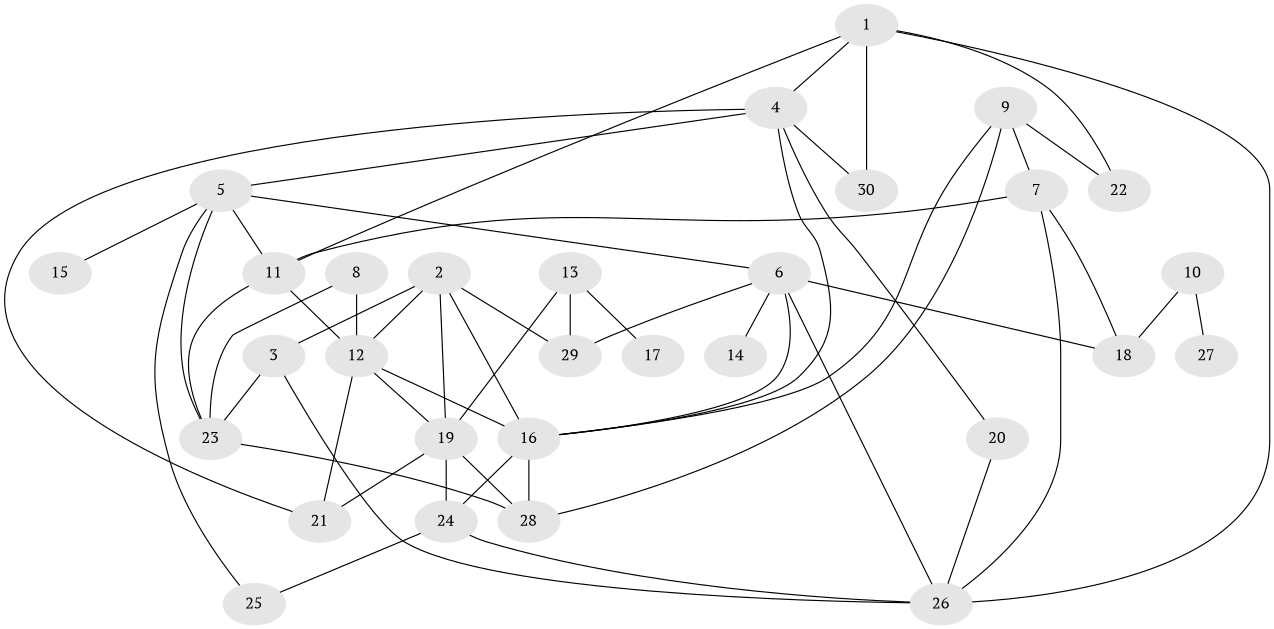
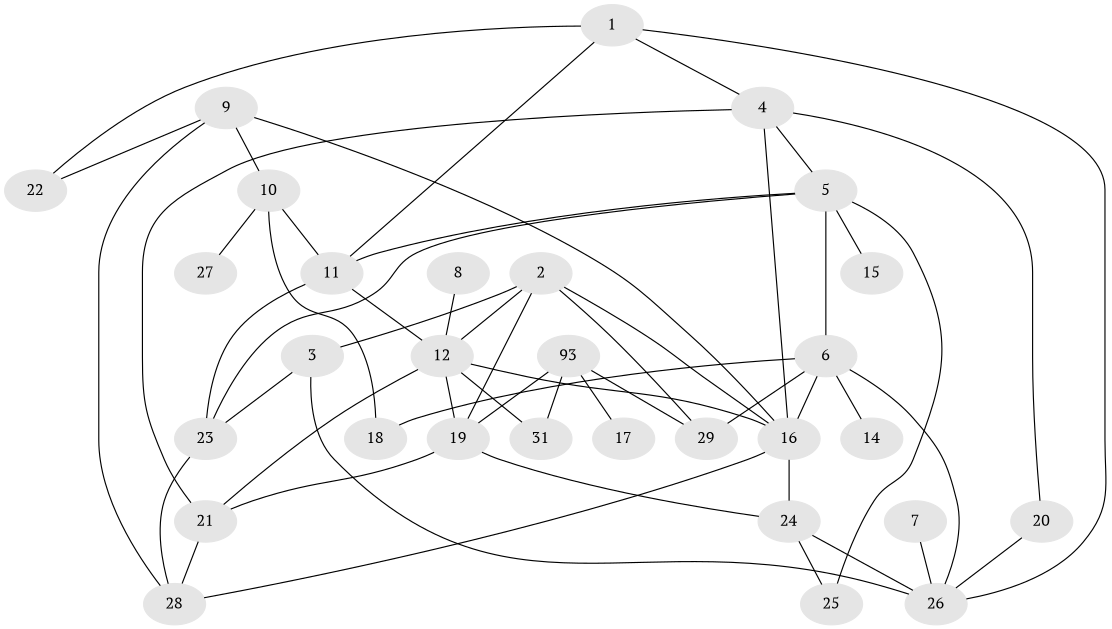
edge "9" -- "7": now "9" -- "10"
node "30": removed
edge "7" -- "11": now "10" -- "11"
edge "7" -- "18": removed
node "13": label "13" -> "93"
edge "8" -- "23": removed
node "31": added
edge "19" -- "28": now "21" -- "28"
